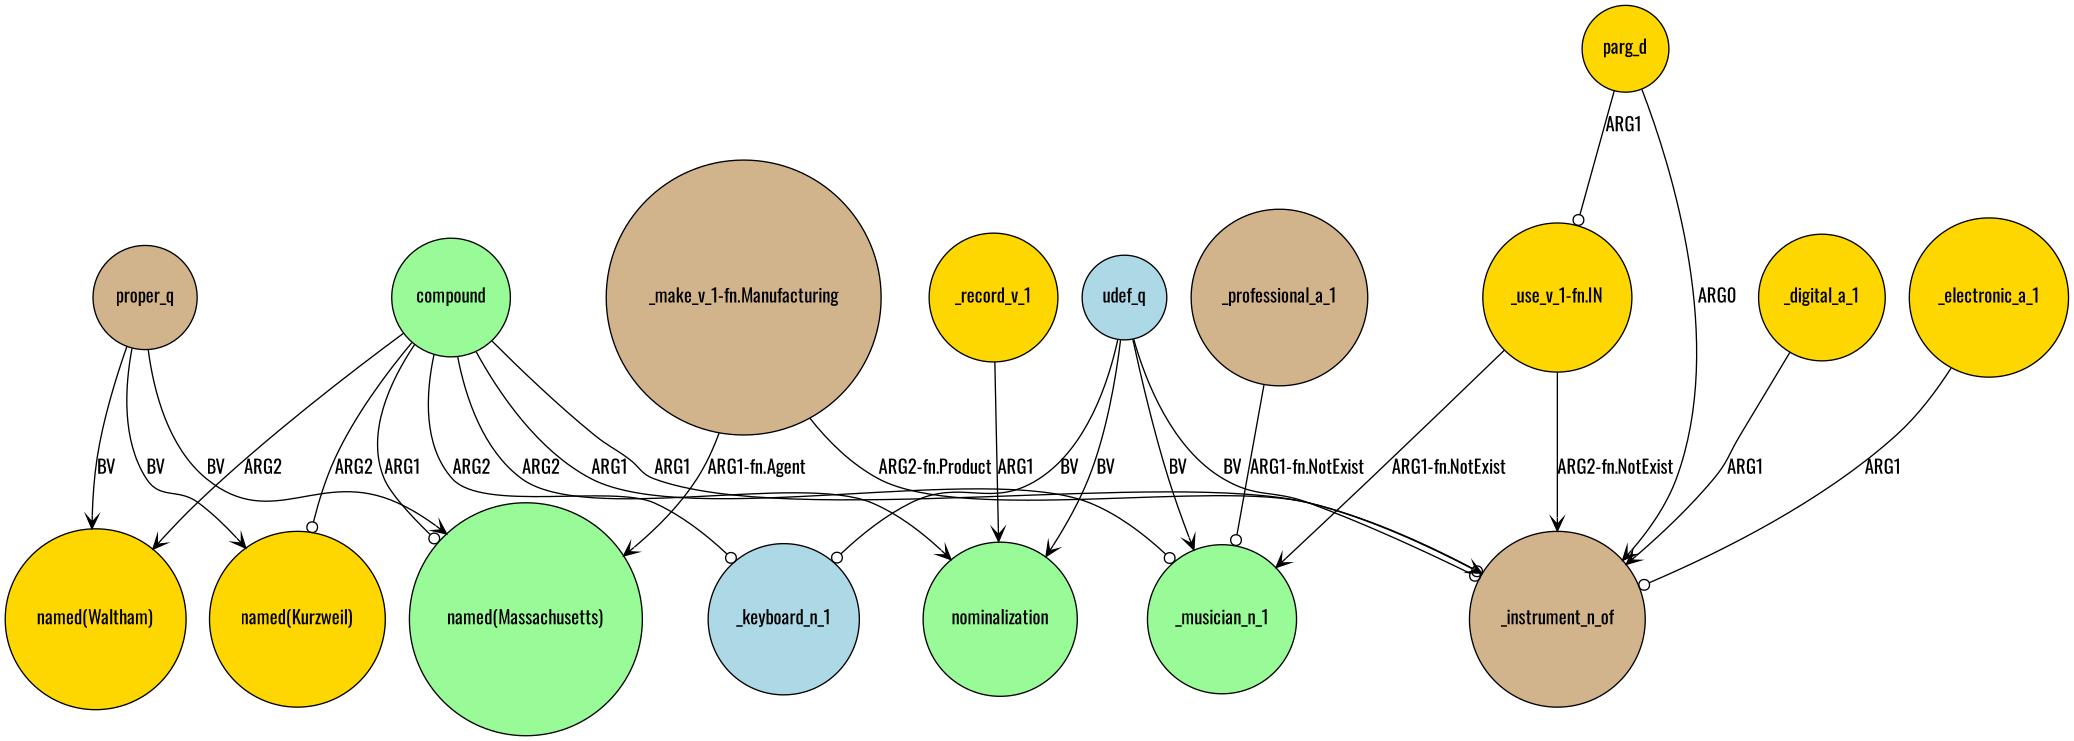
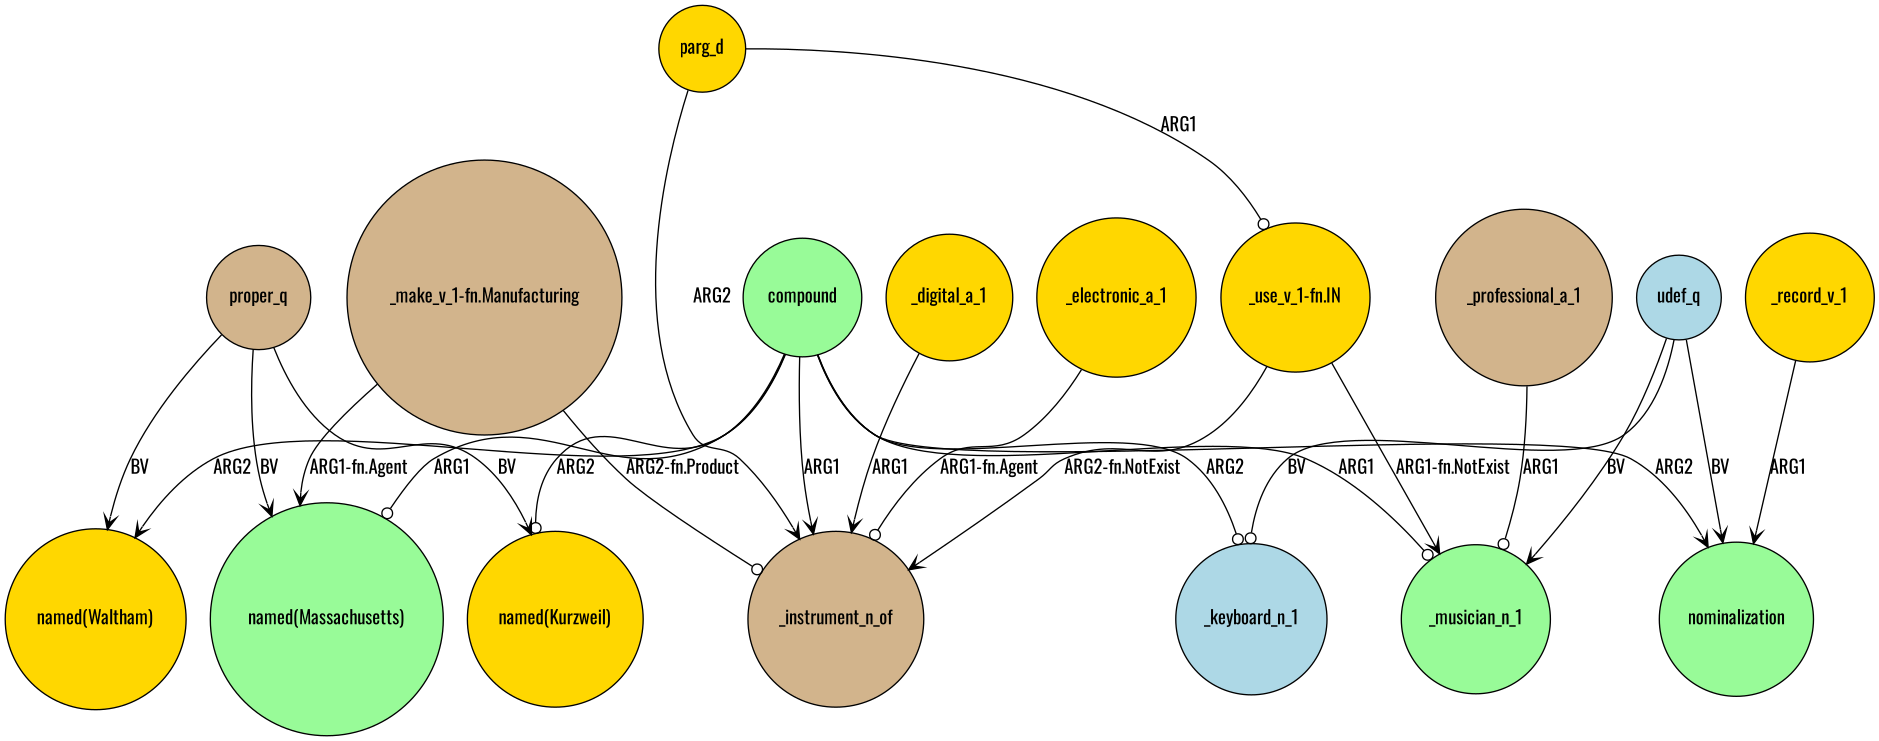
edge "parg_d" -> "_instrument_n_of": label "ARG0" -> "ARG2"
edge "_professional_a_1" -> "_musician_n_1": label "ARG1-fn.NotExist" -> "ARG1"
edge "_electronic_a_1" -> "_instrument_n_of": label "ARG1" -> "ARG1-fn.Agent"
edge "udef_q" -> "_instrument_n_of": removed, label "BV"
